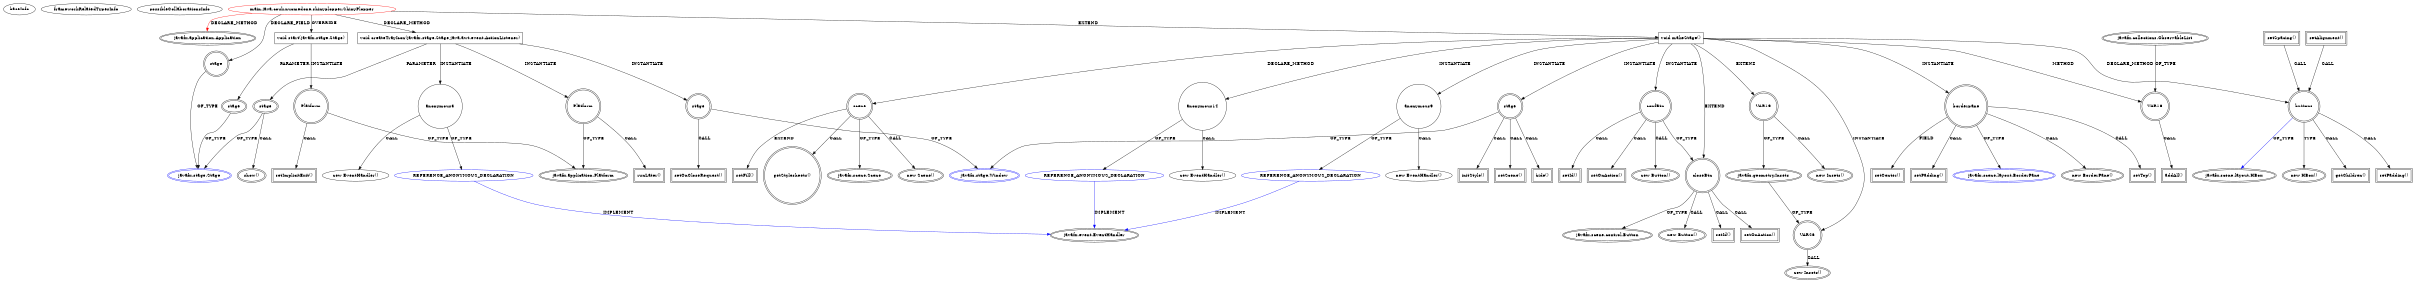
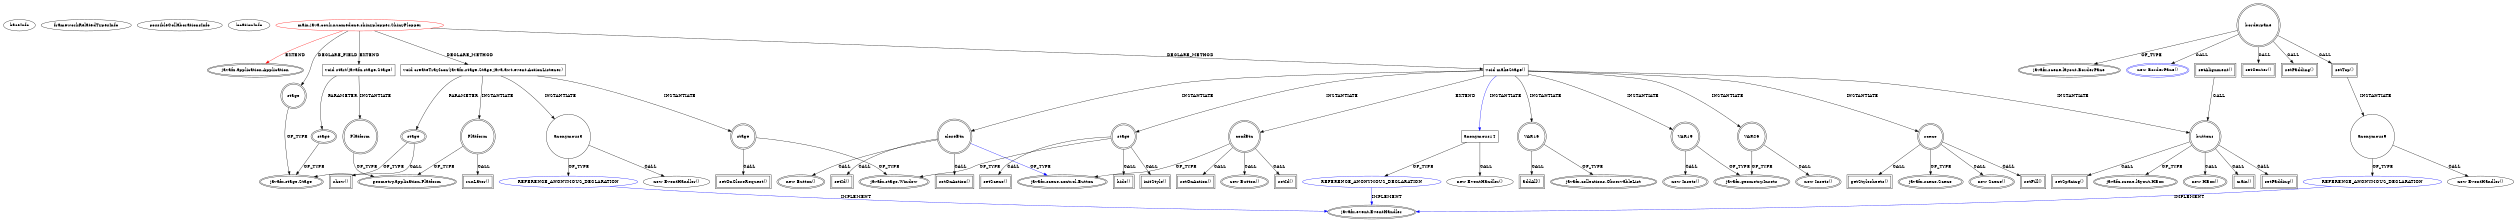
edge "main.java.couk.nucmedone.shinyplopper.ShinyPlopper" -> "javafx.application.Application": label "DECLARE_METHOD" -> "EXTEND"
edge "main.java.couk.nucmedone.shinyplopper.ShinyPlopper" -> "void start(javafx.stage.Stage)": label "OVERRIDE" -> "EXTEND"
edge "main.java.couk.nucmedone.shinyplopper.ShinyPlopper" -> "void makeStage()": label "EXTEND" -> "DECLARE_METHOD"
node "locationInfo": added
edge "void makeStage()" -> "borderpane": removed, label "INSTANTIATE"
edge "void makeStage()" -> "anonymous9": now "setTop()" -> "anonymous9"
edge "void makeStage()" -> "anonymous14": color black -> blue
edge "void makeStage()" -> "scene": label "DECLARE_METHOD" -> "INSTANTIATE"
edge "void makeStage()" -> "confBtn": label "INSTANTIATE" -> "EXTEND"
edge "void makeStage()" -> "VAR19": label "EXTEND" -> "INSTANTIATE"
edge "void makeStage()" -> "VAR16": label "METHOD" -> "INSTANTIATE"
edge "void makeStage()" -> "buttons": label "DECLARE_METHOD" -> "INSTANTIATE"
edge "javafx.collections.ObservableList" -> "VAR16": reversed
edge "setSpacing()" -> "buttons": reversed
node "anonymous14": shape circle -> box
edge "void makeStage()" -> "closeBtn": label "EXTEND" -> "INSTANTIATE"
edge "scene" -> "setFill()": label "EXTEND" -> "CALL"
edge "borderpane" -> "setCenter()": label "FIELD" -> "CALL"
edge "buttons" -> "new HBox()": label "TYPE" -> "CALL"
edge "confBtn" -> "closeBtn": now "confBtn" -> "javafx.scene.control.Button"
edge "buttons" -> "javafx.scene.layout.HBox": color blue -> black
node "javafx.stage.Stage": color blue -> black
node "show()": shape ellipse -> box
node "setImplicitExit()": removed
node "javafx.application.Platform": label "javafx.application.Platform" -> "geometry.application.Platform"
node "getStylesheets()": shape circle -> box
node "javafx.stage.Window": color blue -> black
node "javafx.scene.layout.BorderPane": color blue -> black
node "new BorderPane()": color black -> blue
node "getChildren()": label "getChildren()" -> "main()"
edge "javafx.geometry.Insets" -> "VAR26": reversed
edge "closeBtn" -> "javafx.scene.control.Button": color black -> blue
